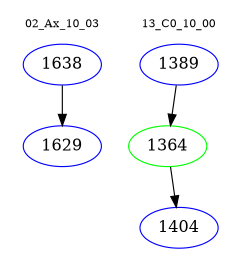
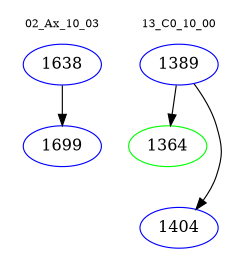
node "1629": label "1629" -> "1699"
edge "1364" -> "1404": now "1389" -> "1404"
